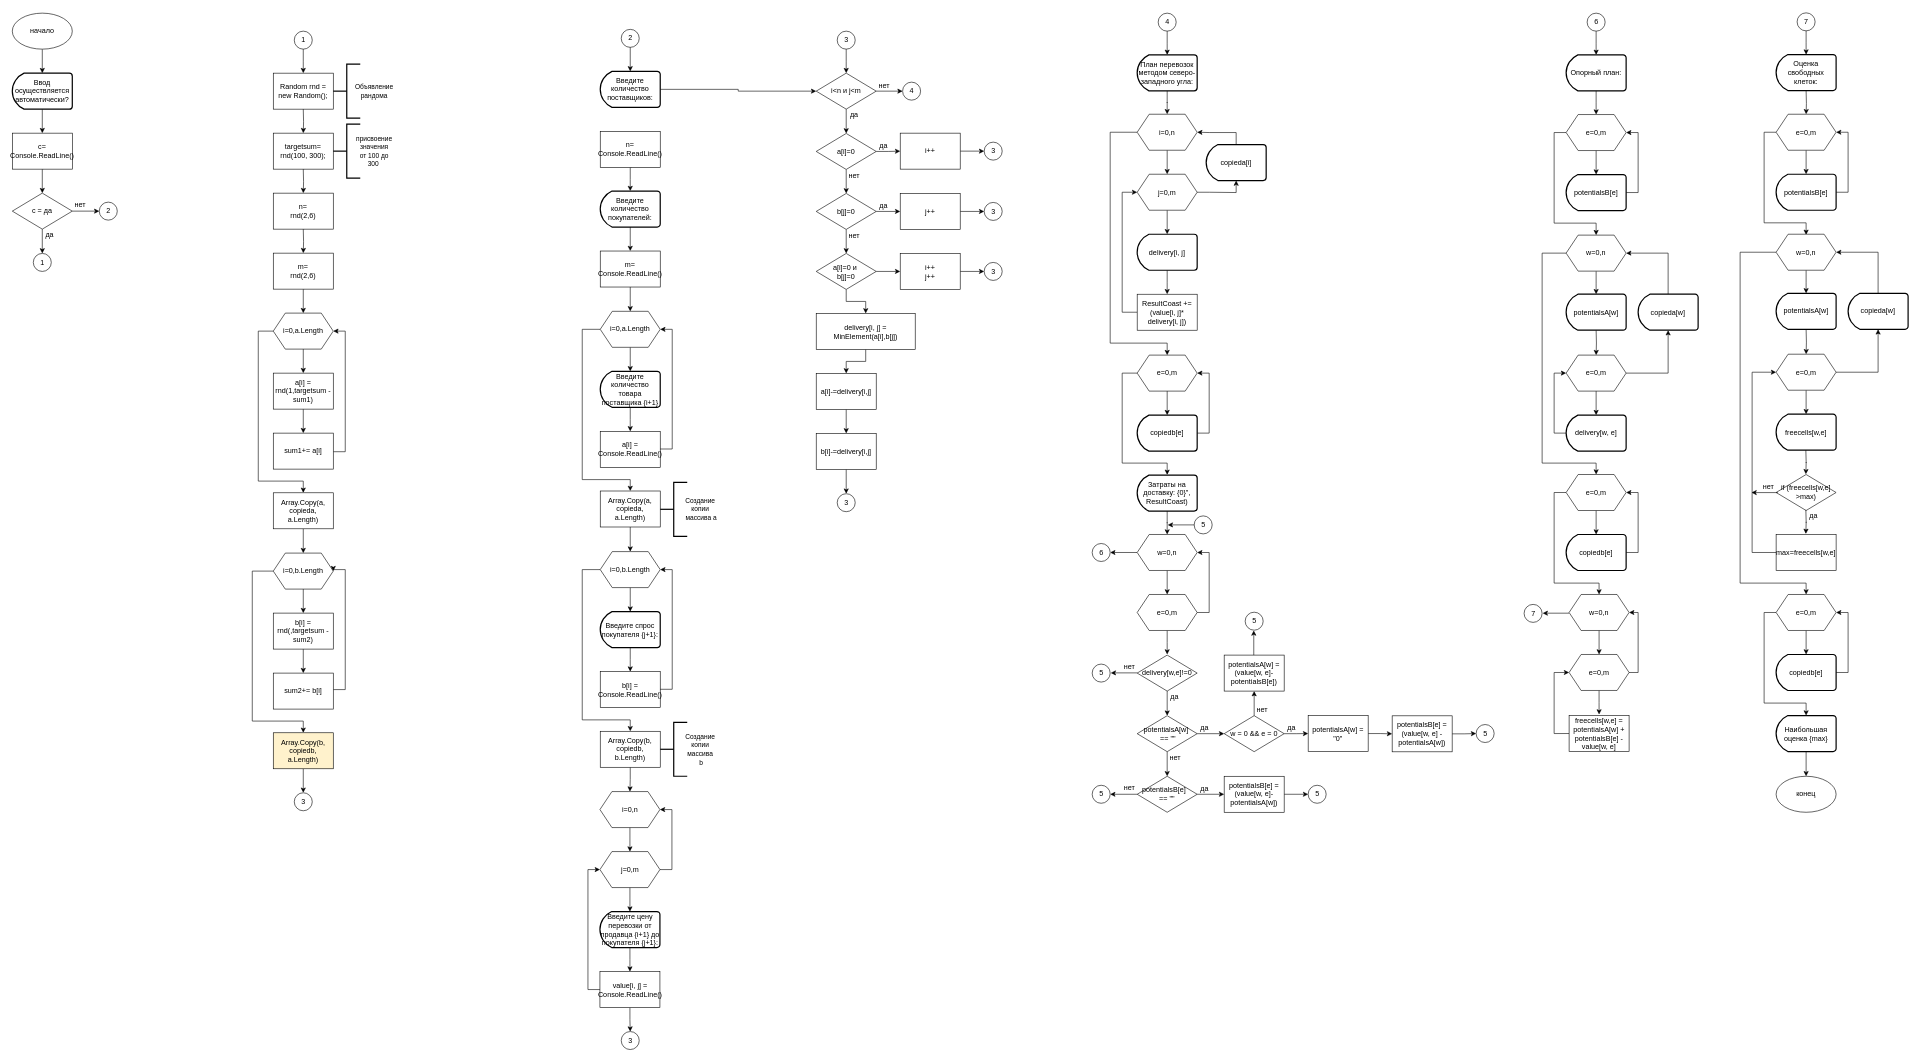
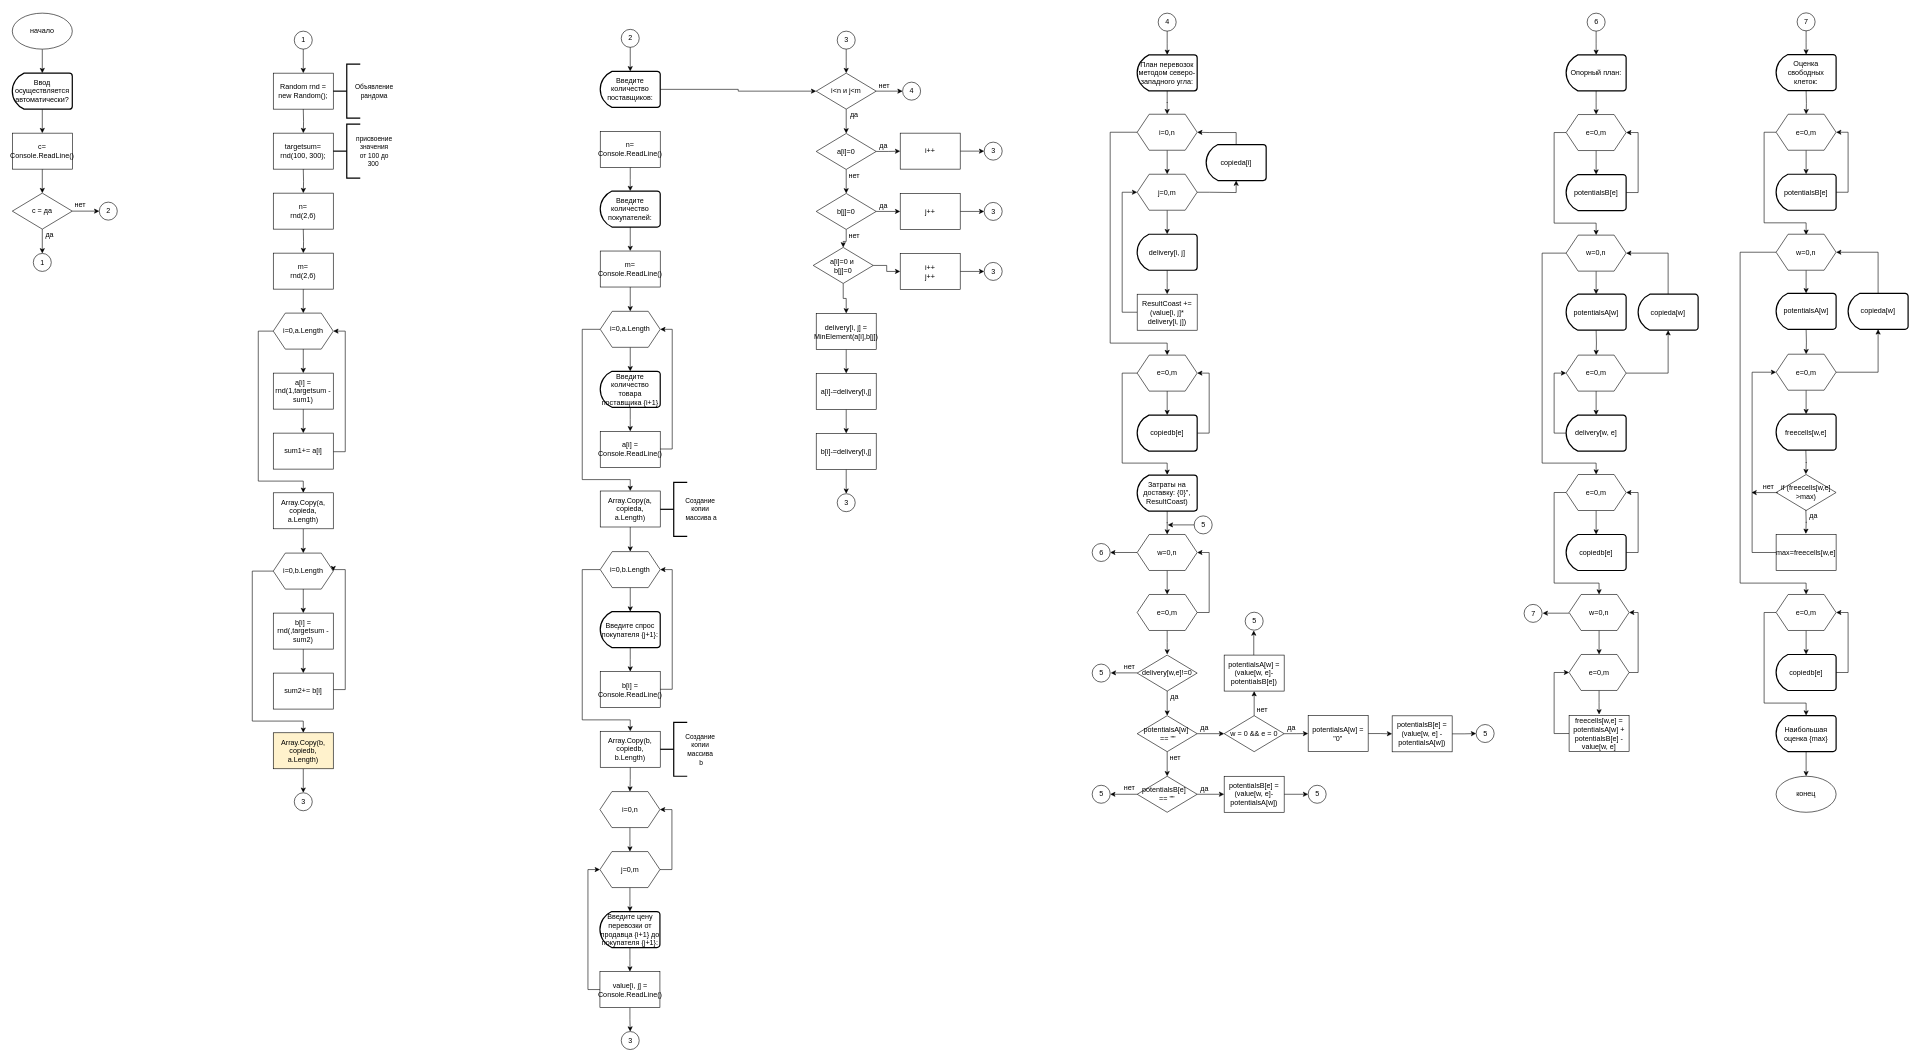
node "a[i]=0 и b[j]=0": moved (846, 271) -> (843, 265)
node "delivery[i, j] = MinElement(a[i],b[j])": size 99x36 -> 60x36
